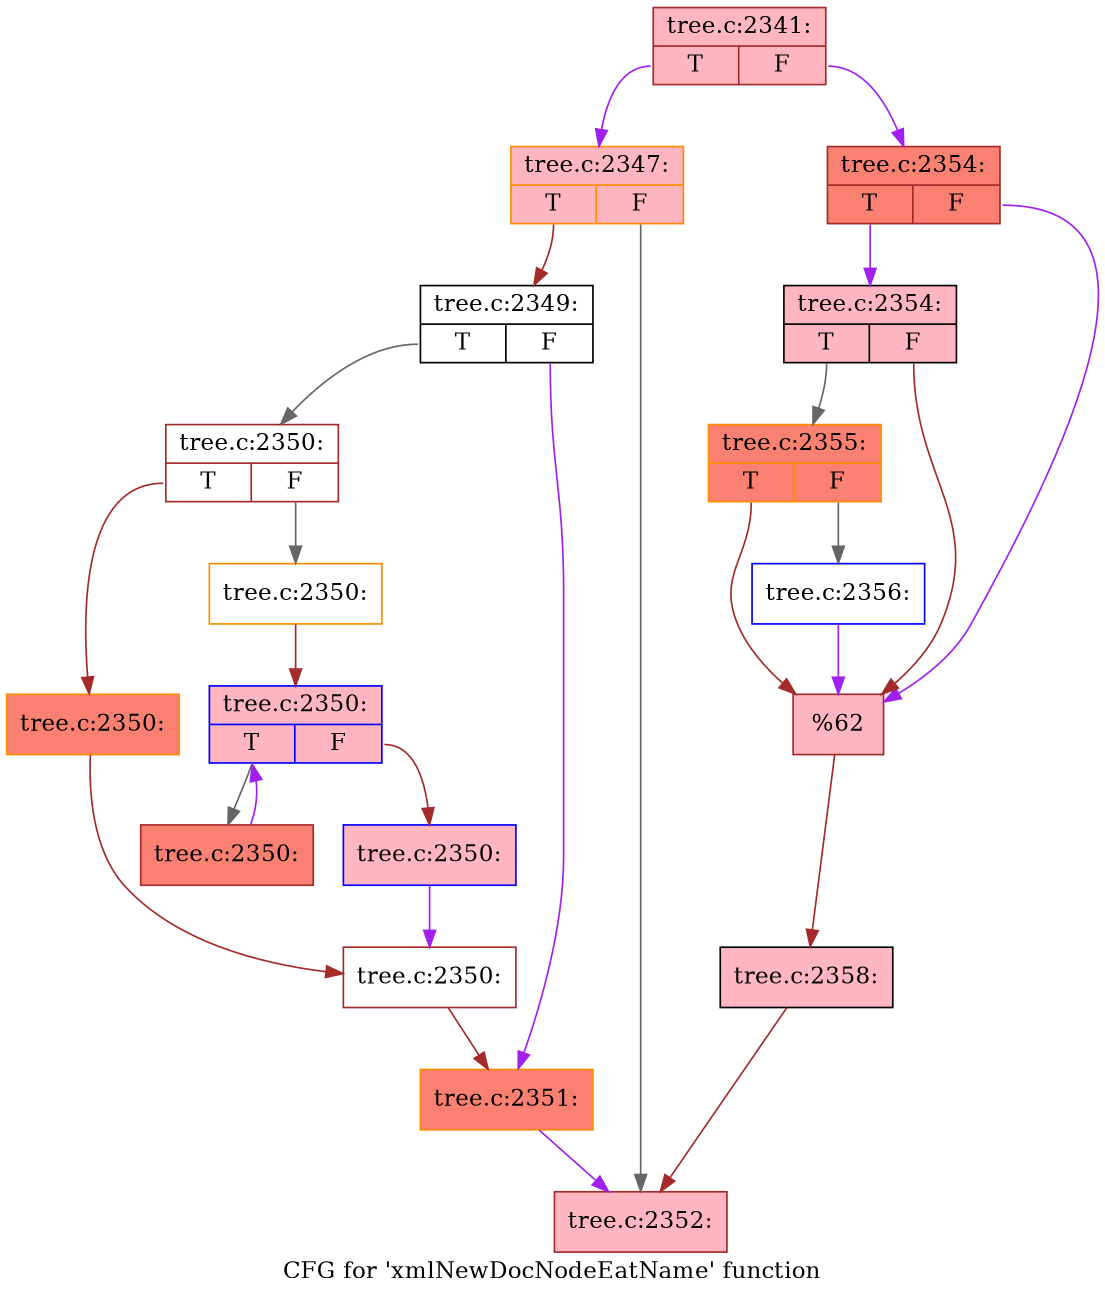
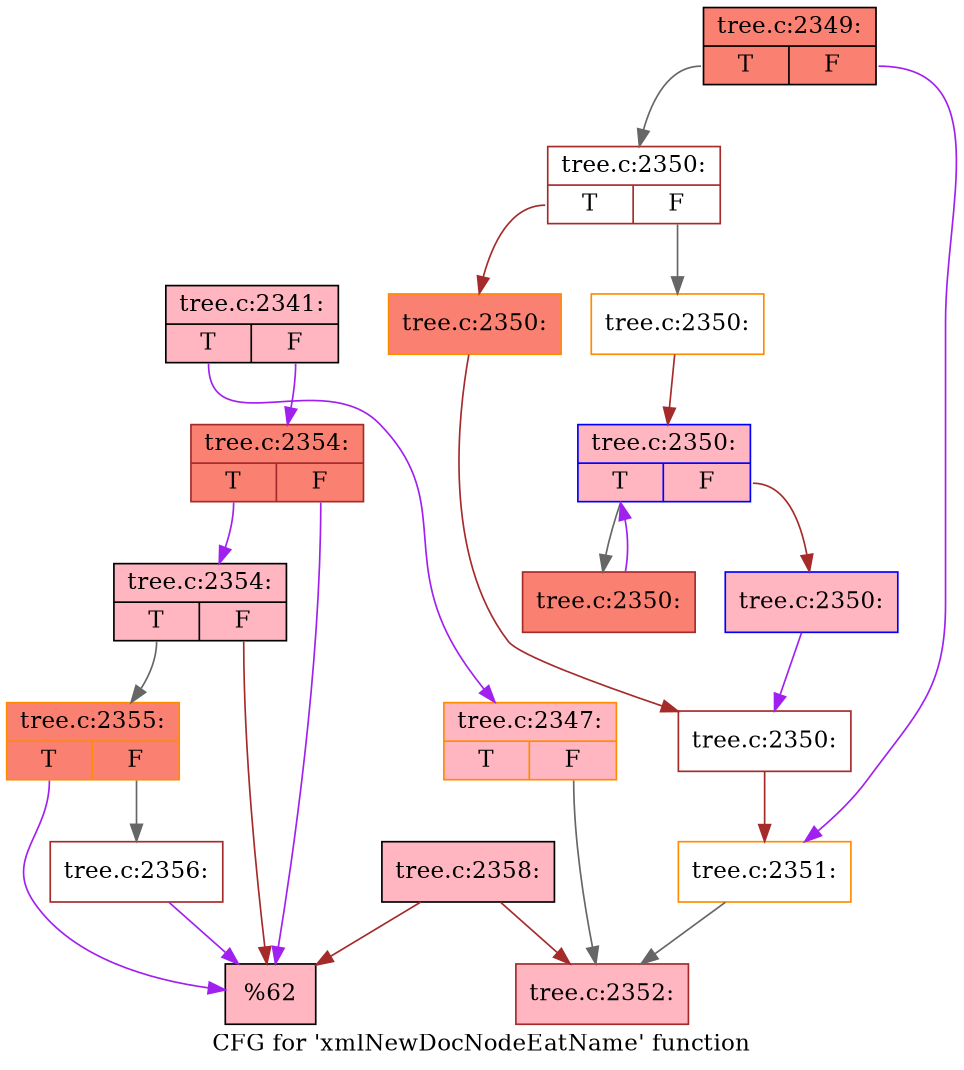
node "tree.c:2341:": color brown -> black
edge "tree.c:2347:" -> "tree.c:2349:": removed
node "tree.c:2349:": fillcolor white -> salmon
node "tree.c:2356:": color blue -> brown
edge "tree.c:2355:" -> "%62": color brown -> purple
node "%62": color brown -> black
edge "%62" -> "tree.c:2358:": reversed
node "tree.c:2351:": fillcolor salmon -> white
edge "tree.c:2351:" -> "tree.c:2352:": color purple -> gray40
